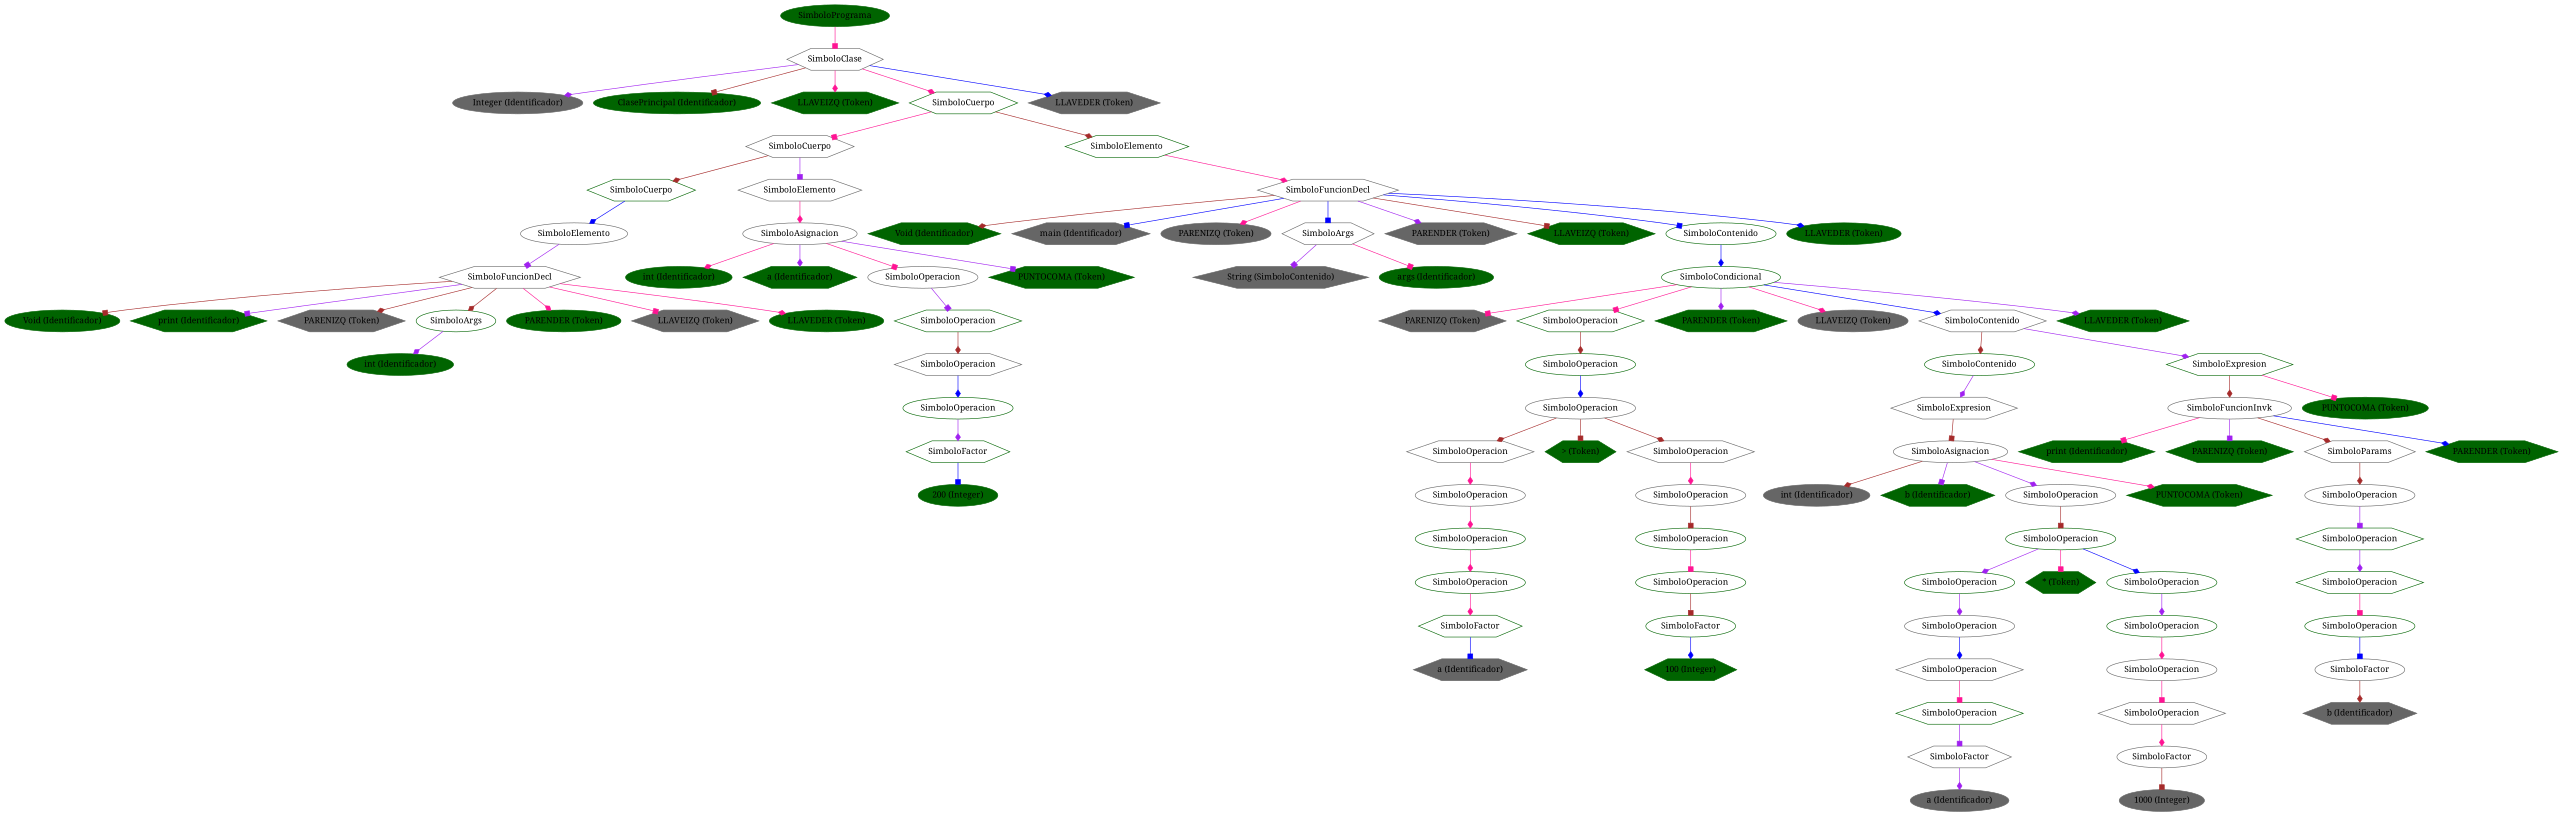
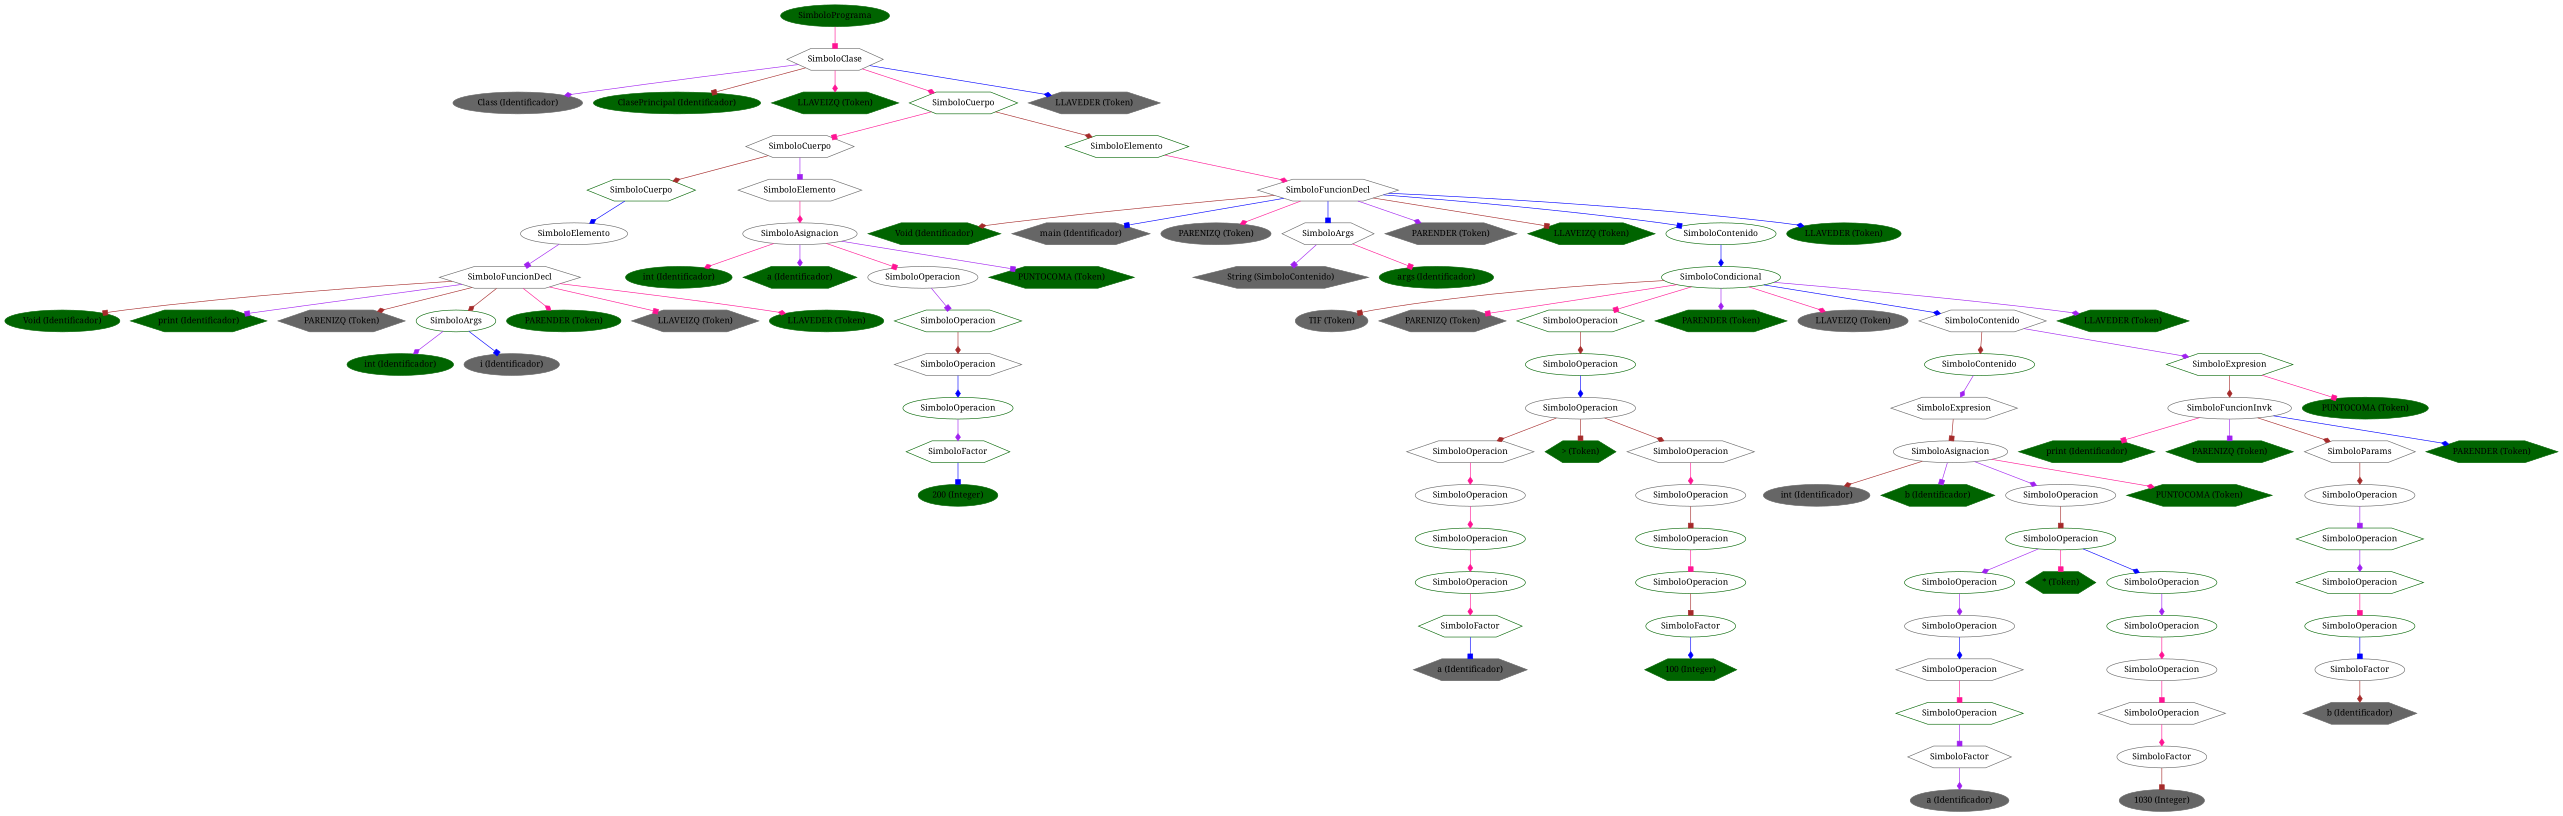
node "Integer (Identificador)": label "Integer (Identificador)" -> "Class (Identificador)"
node "TIF (Token)": added
node "i (Identificador)": added
node "1000 (Integer)": label "1000 (Integer)" -> "1030 (Integer)"
